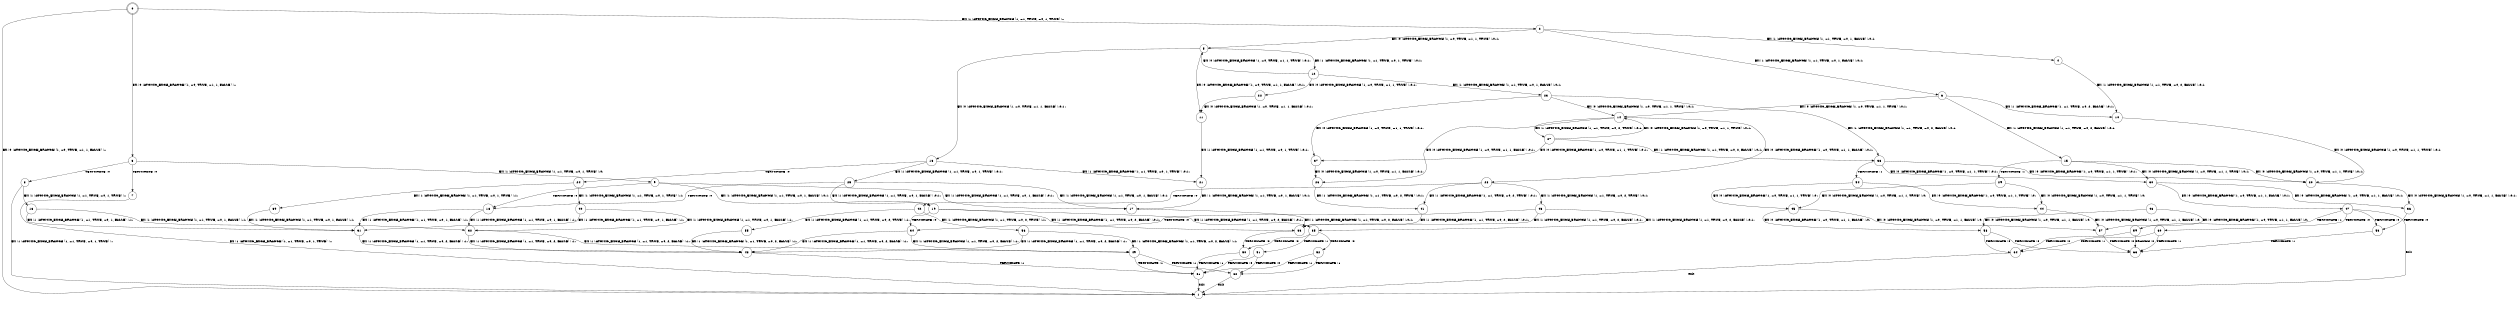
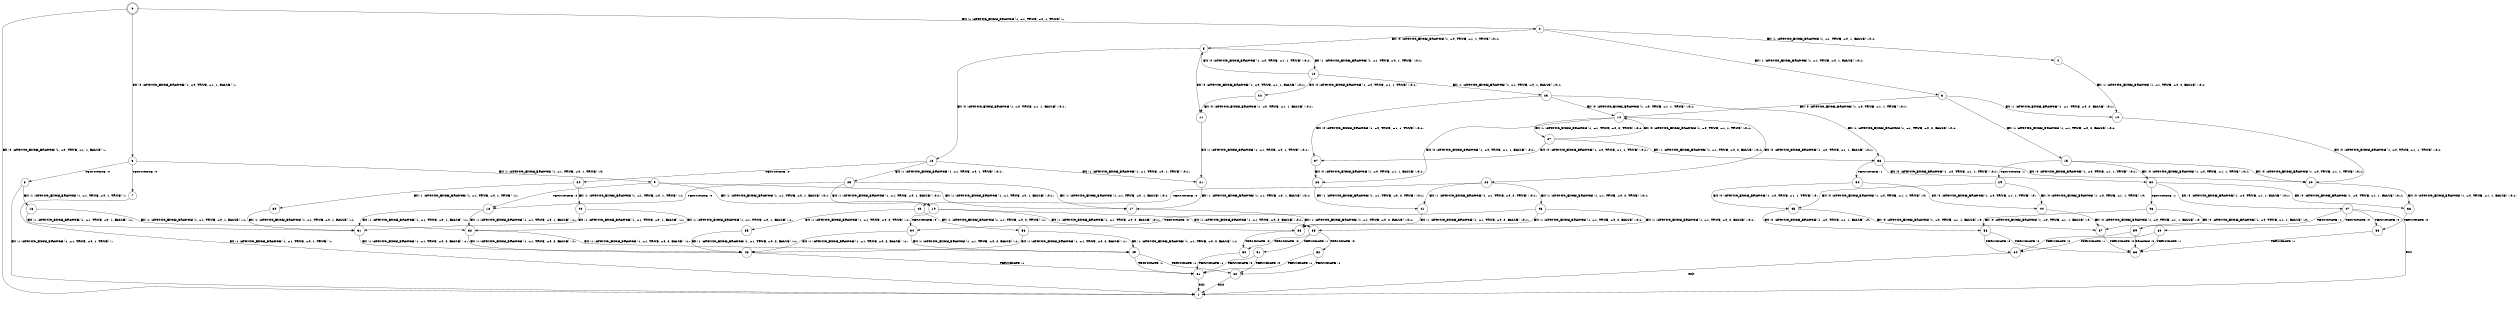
edge "30" -> "46": added, label "TERMINATE !1"
